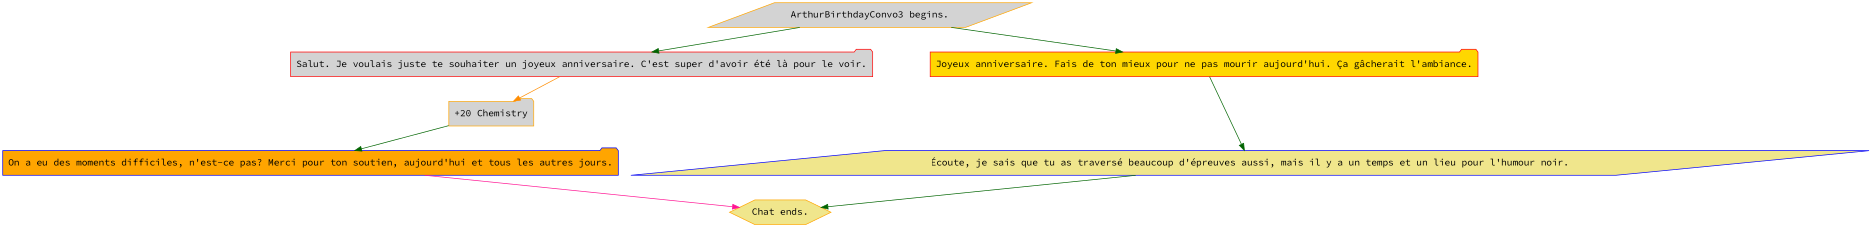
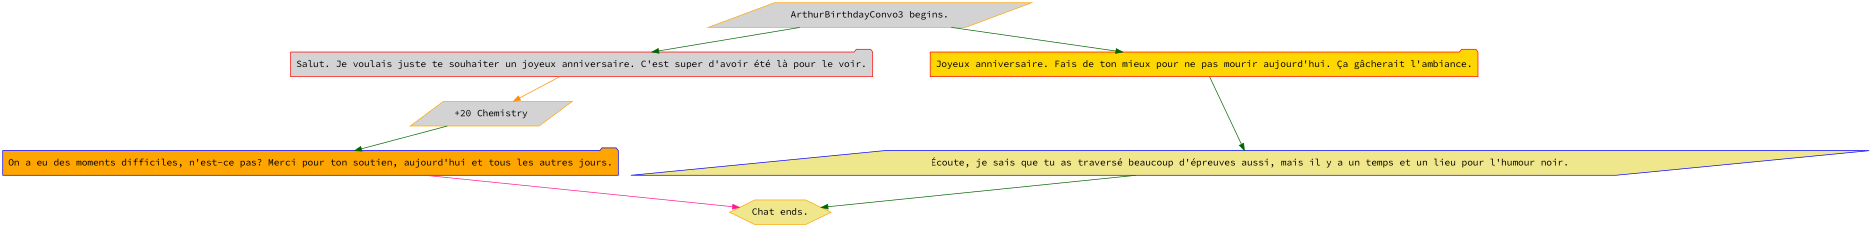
node "+20 Chemistry": shape folder -> parallelogram
